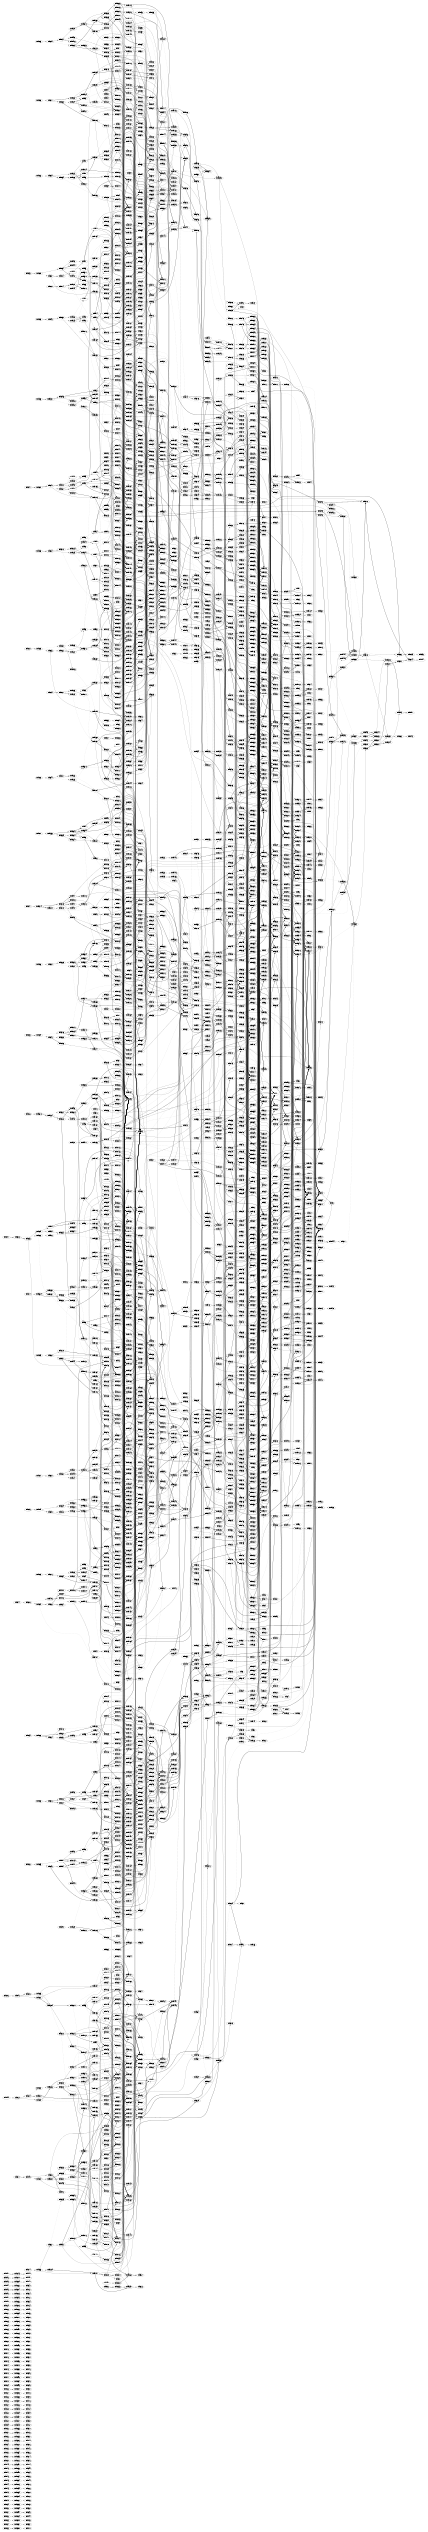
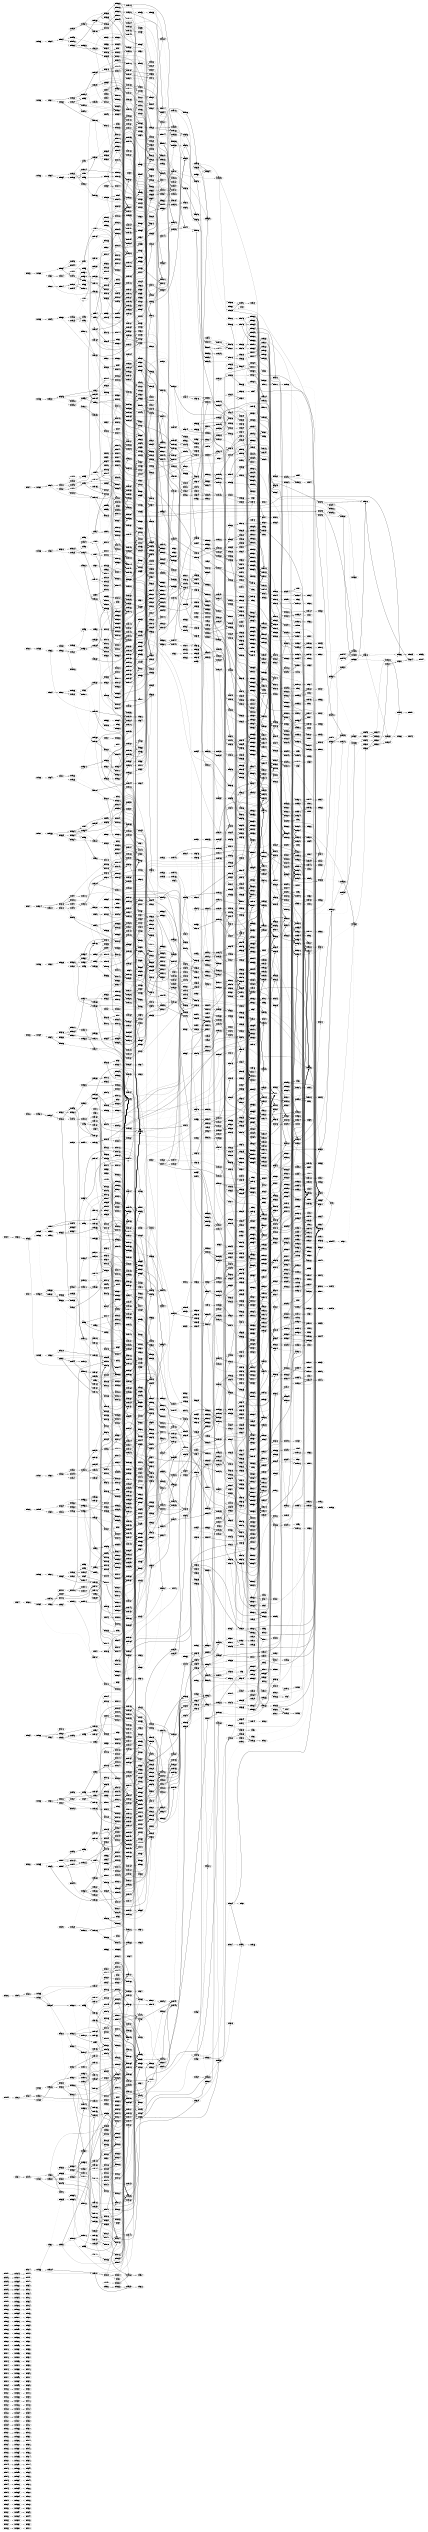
node "Node2973": removed
